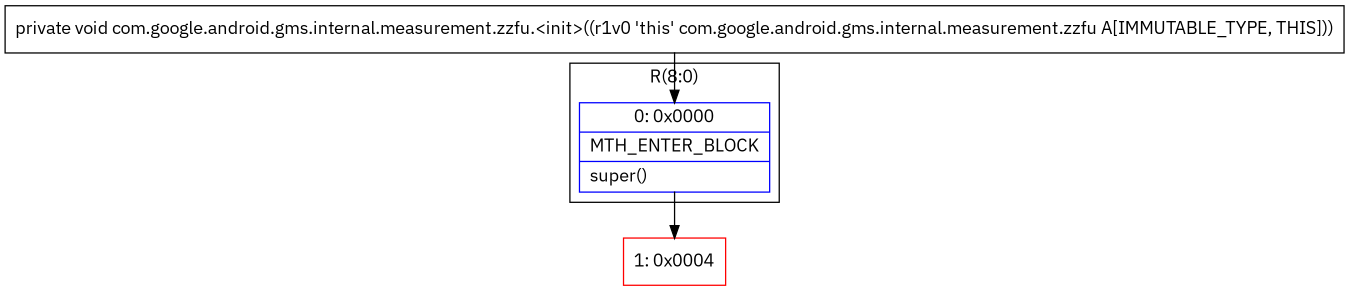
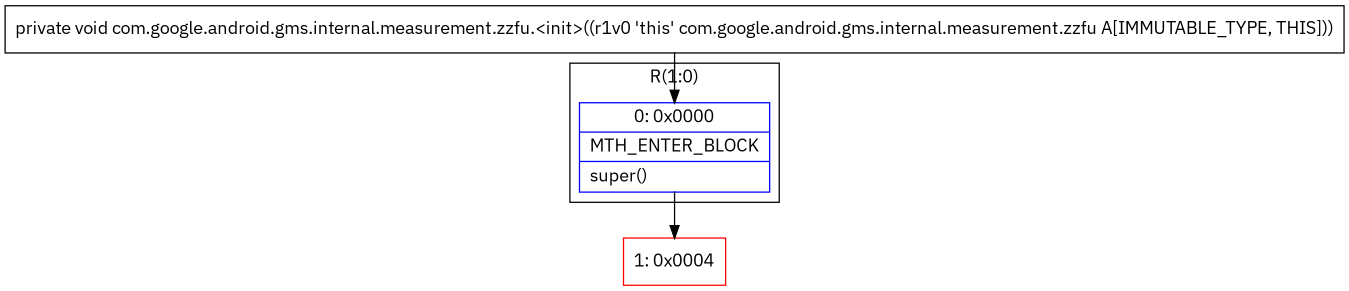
cluster "R(8:0)": label "R(8:0)" -> "R(1:0)"
